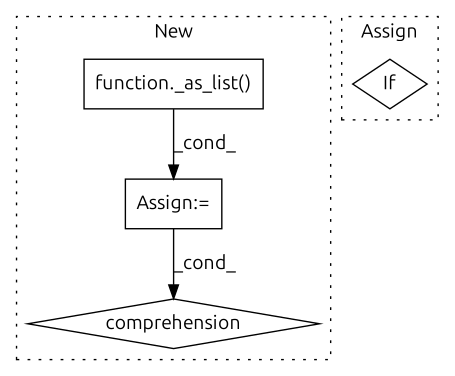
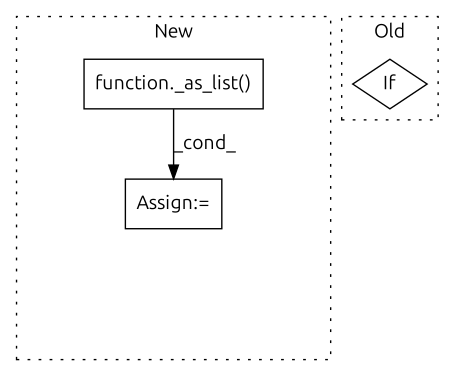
cluster "Assign": label "Assign" -> "Old"
node "comprehension": removed
